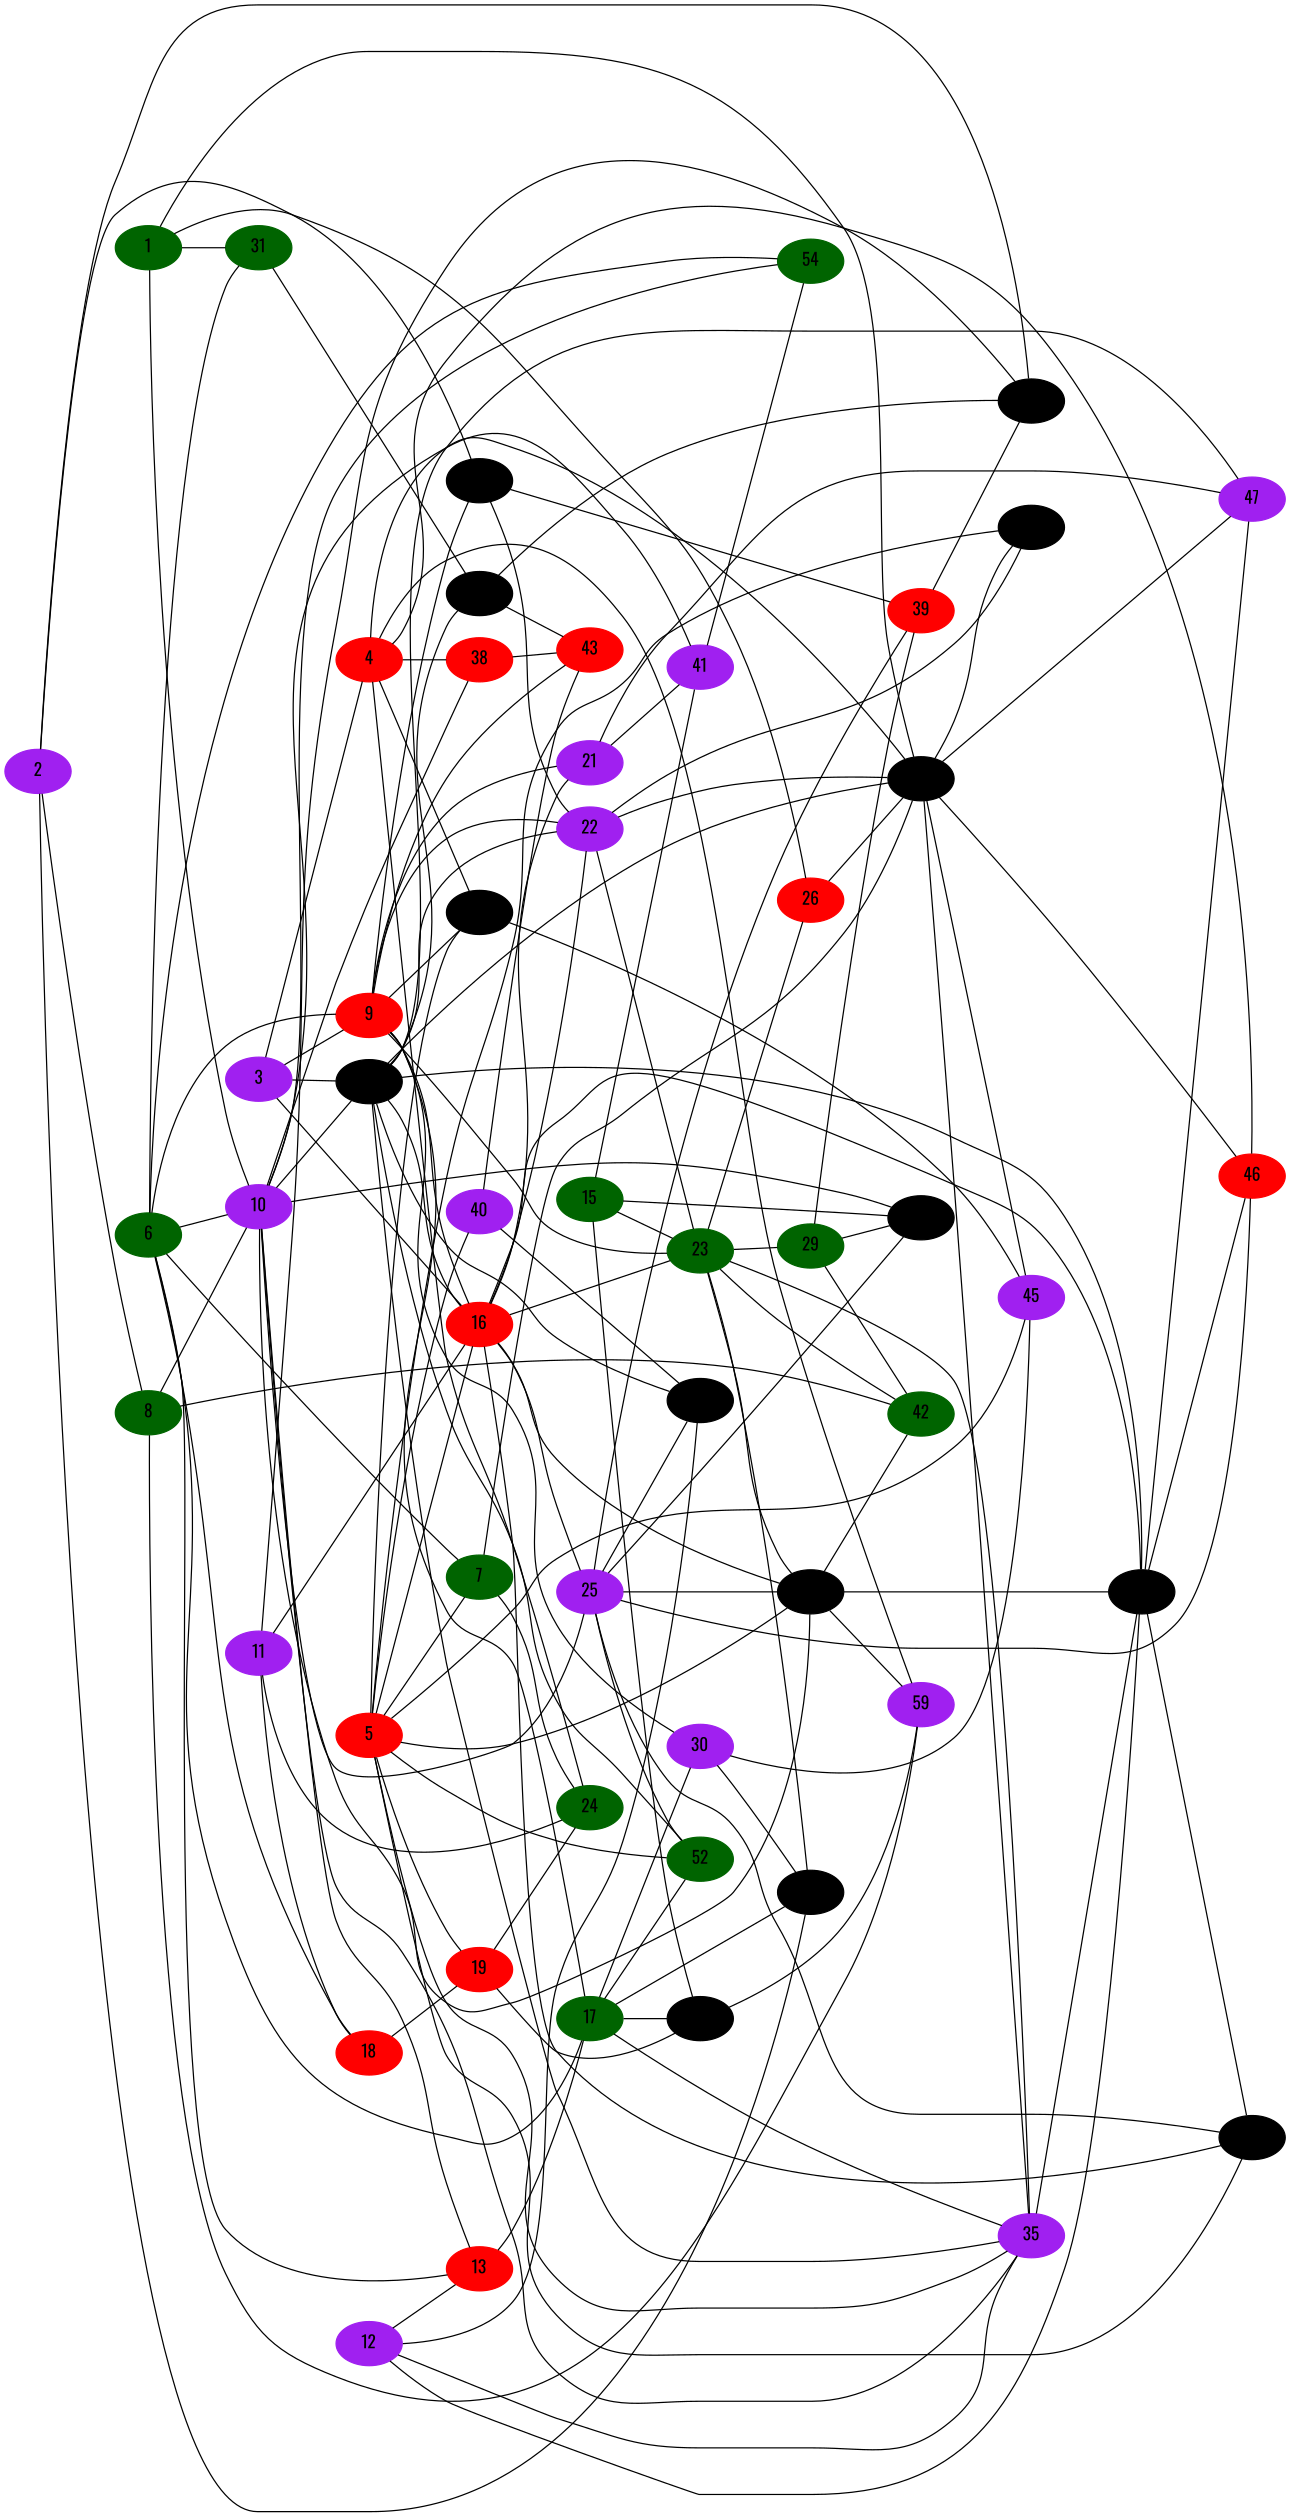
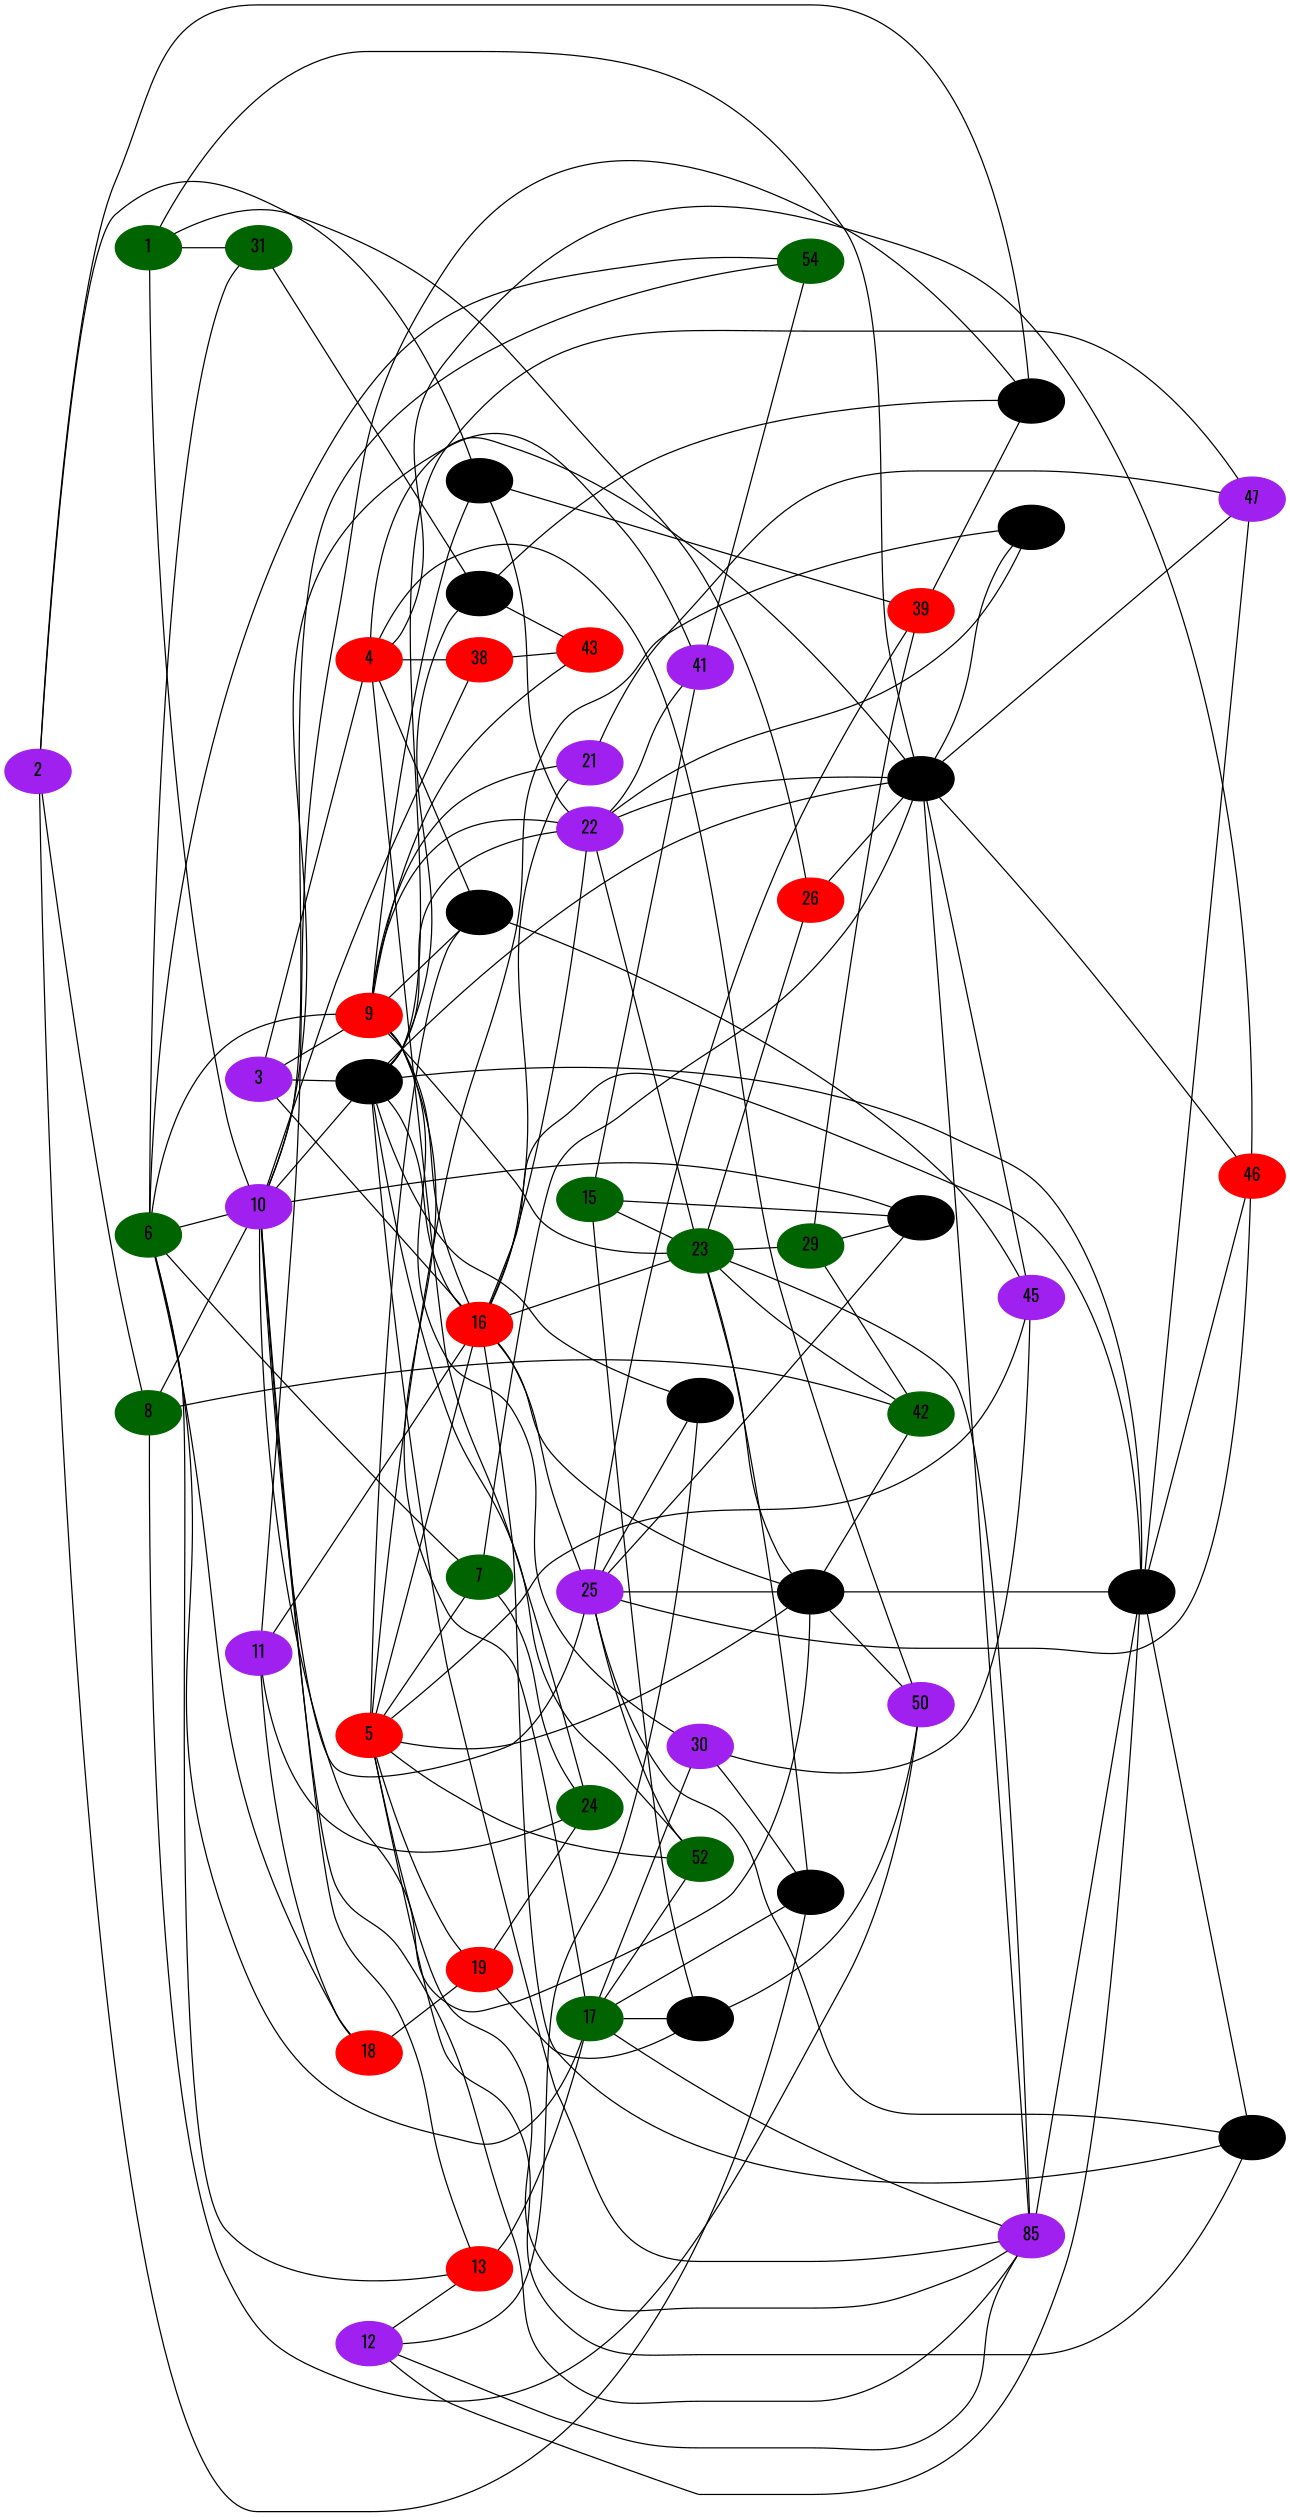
edge "41" -- "21": now "41" -- "22"
node "40": removed
node "59": label "59" -> "50"
node "35": label "35" -> "85"
